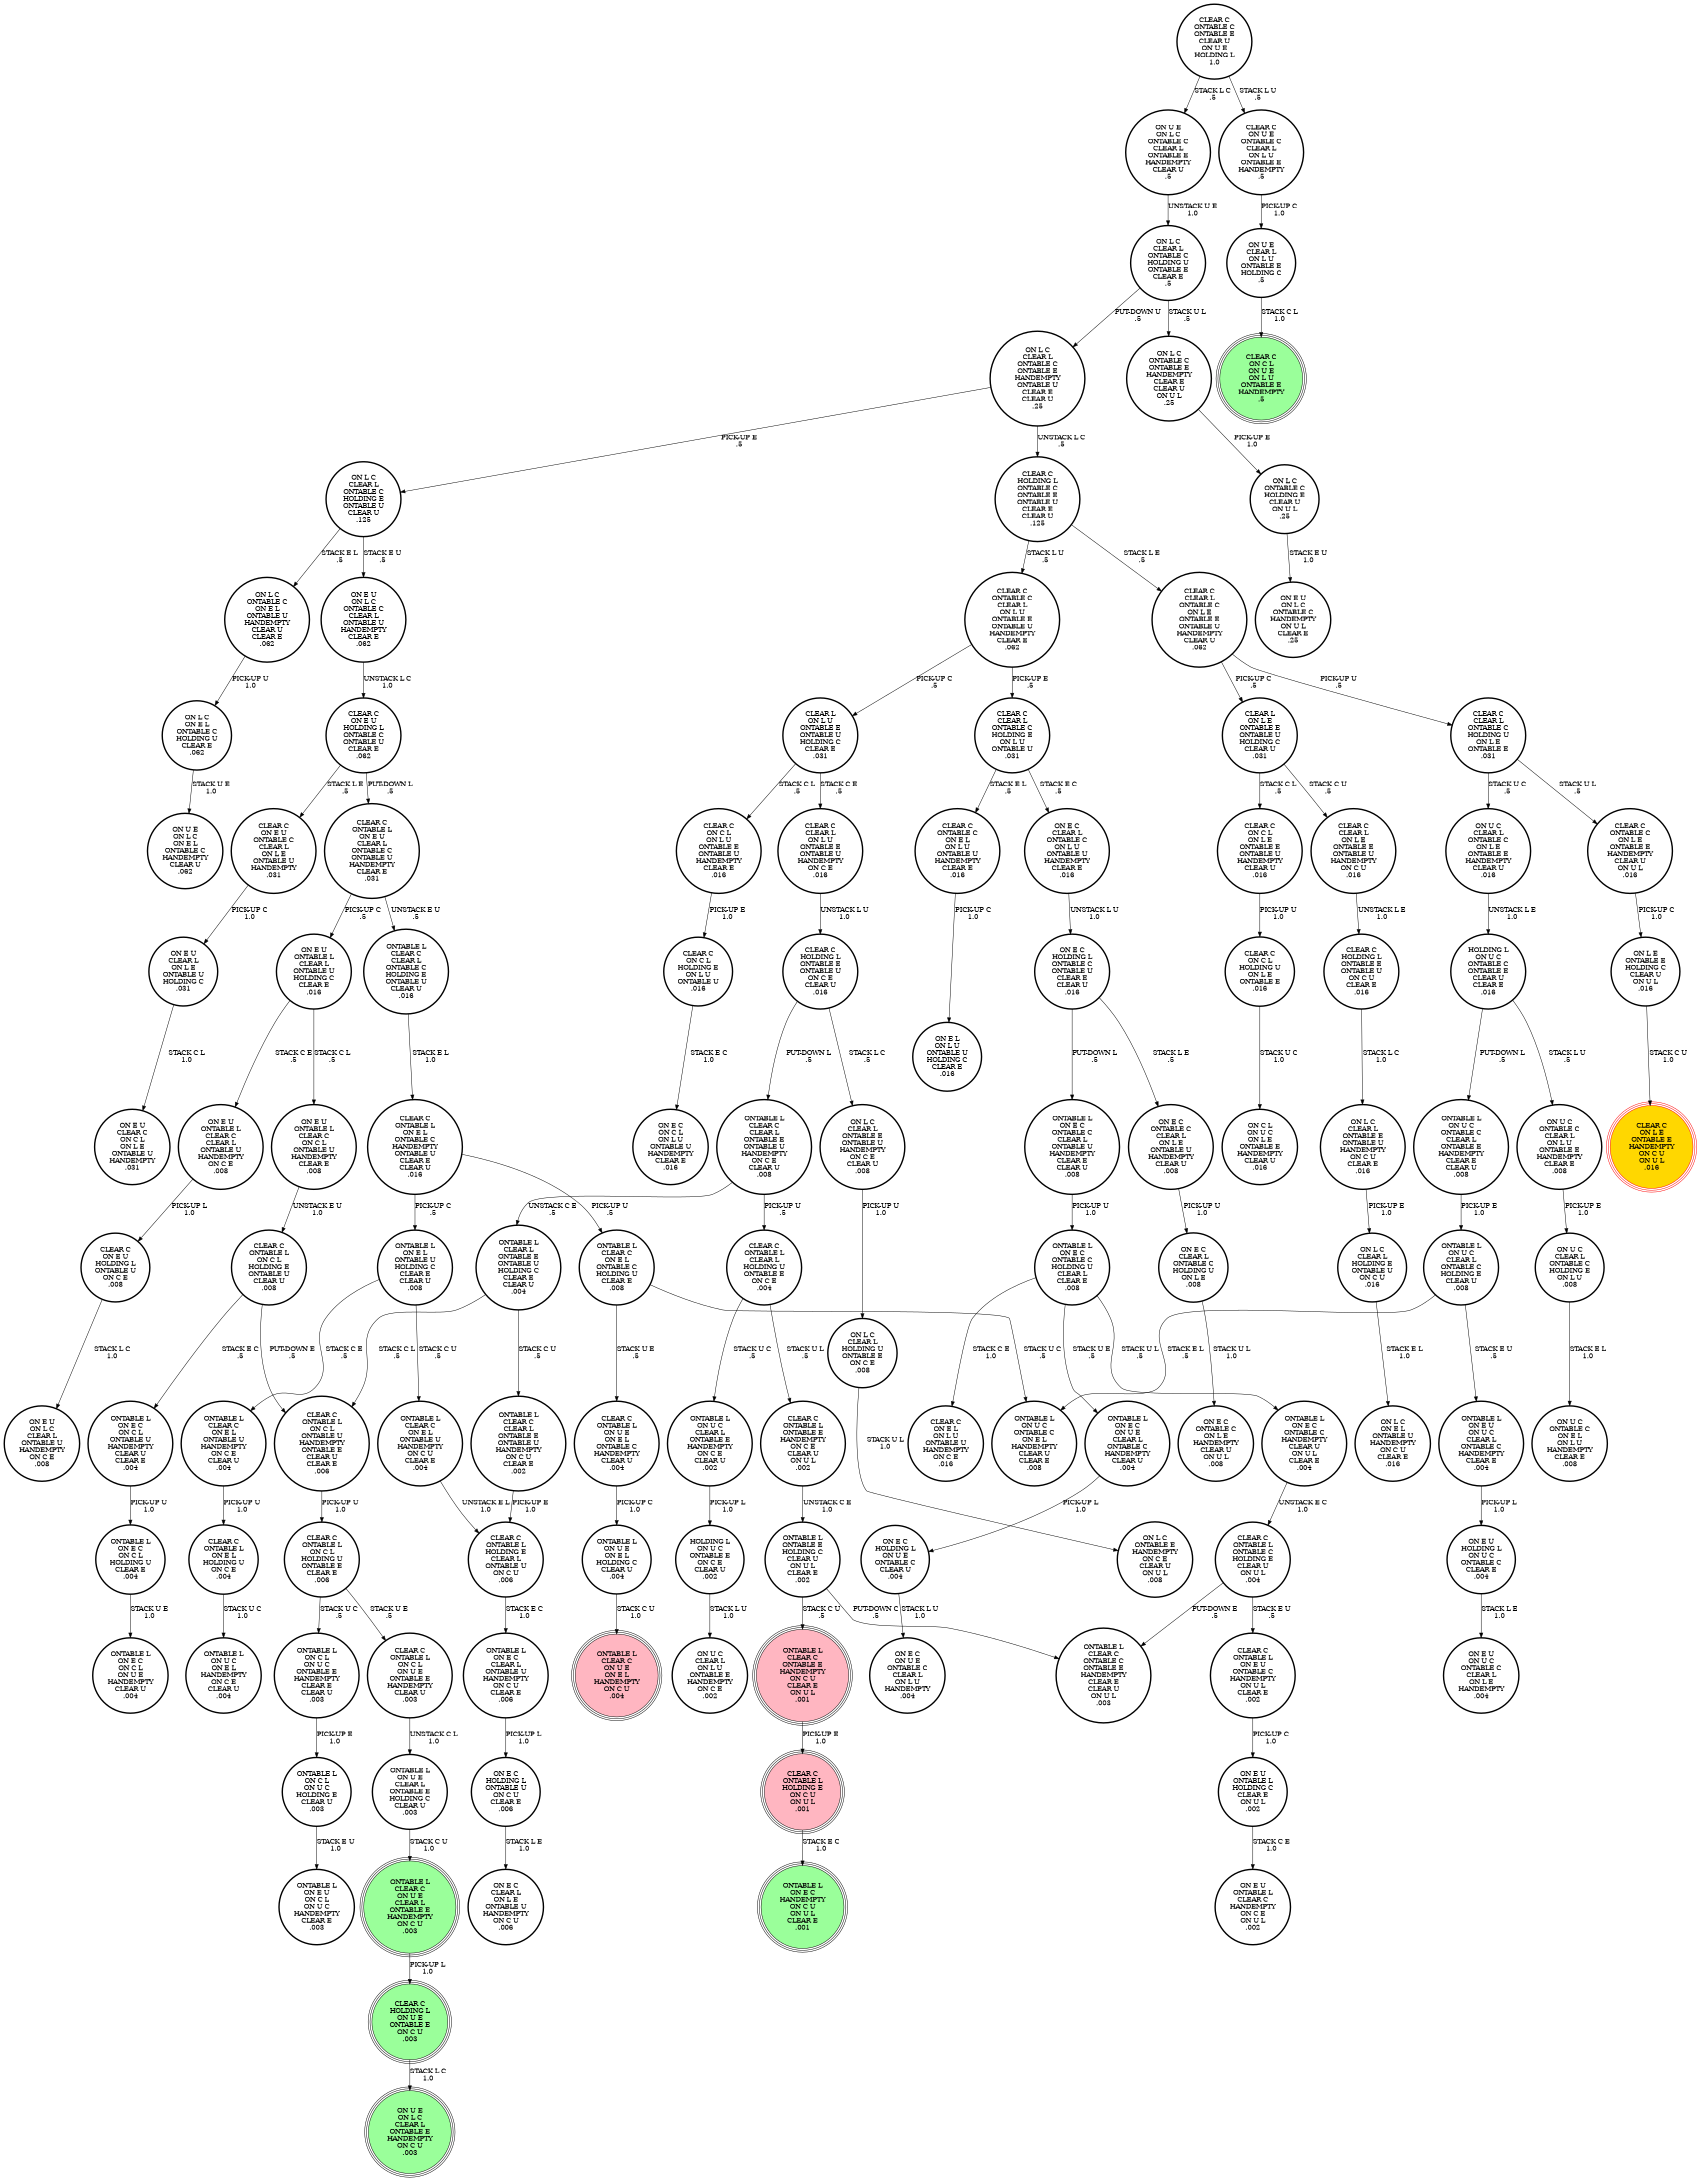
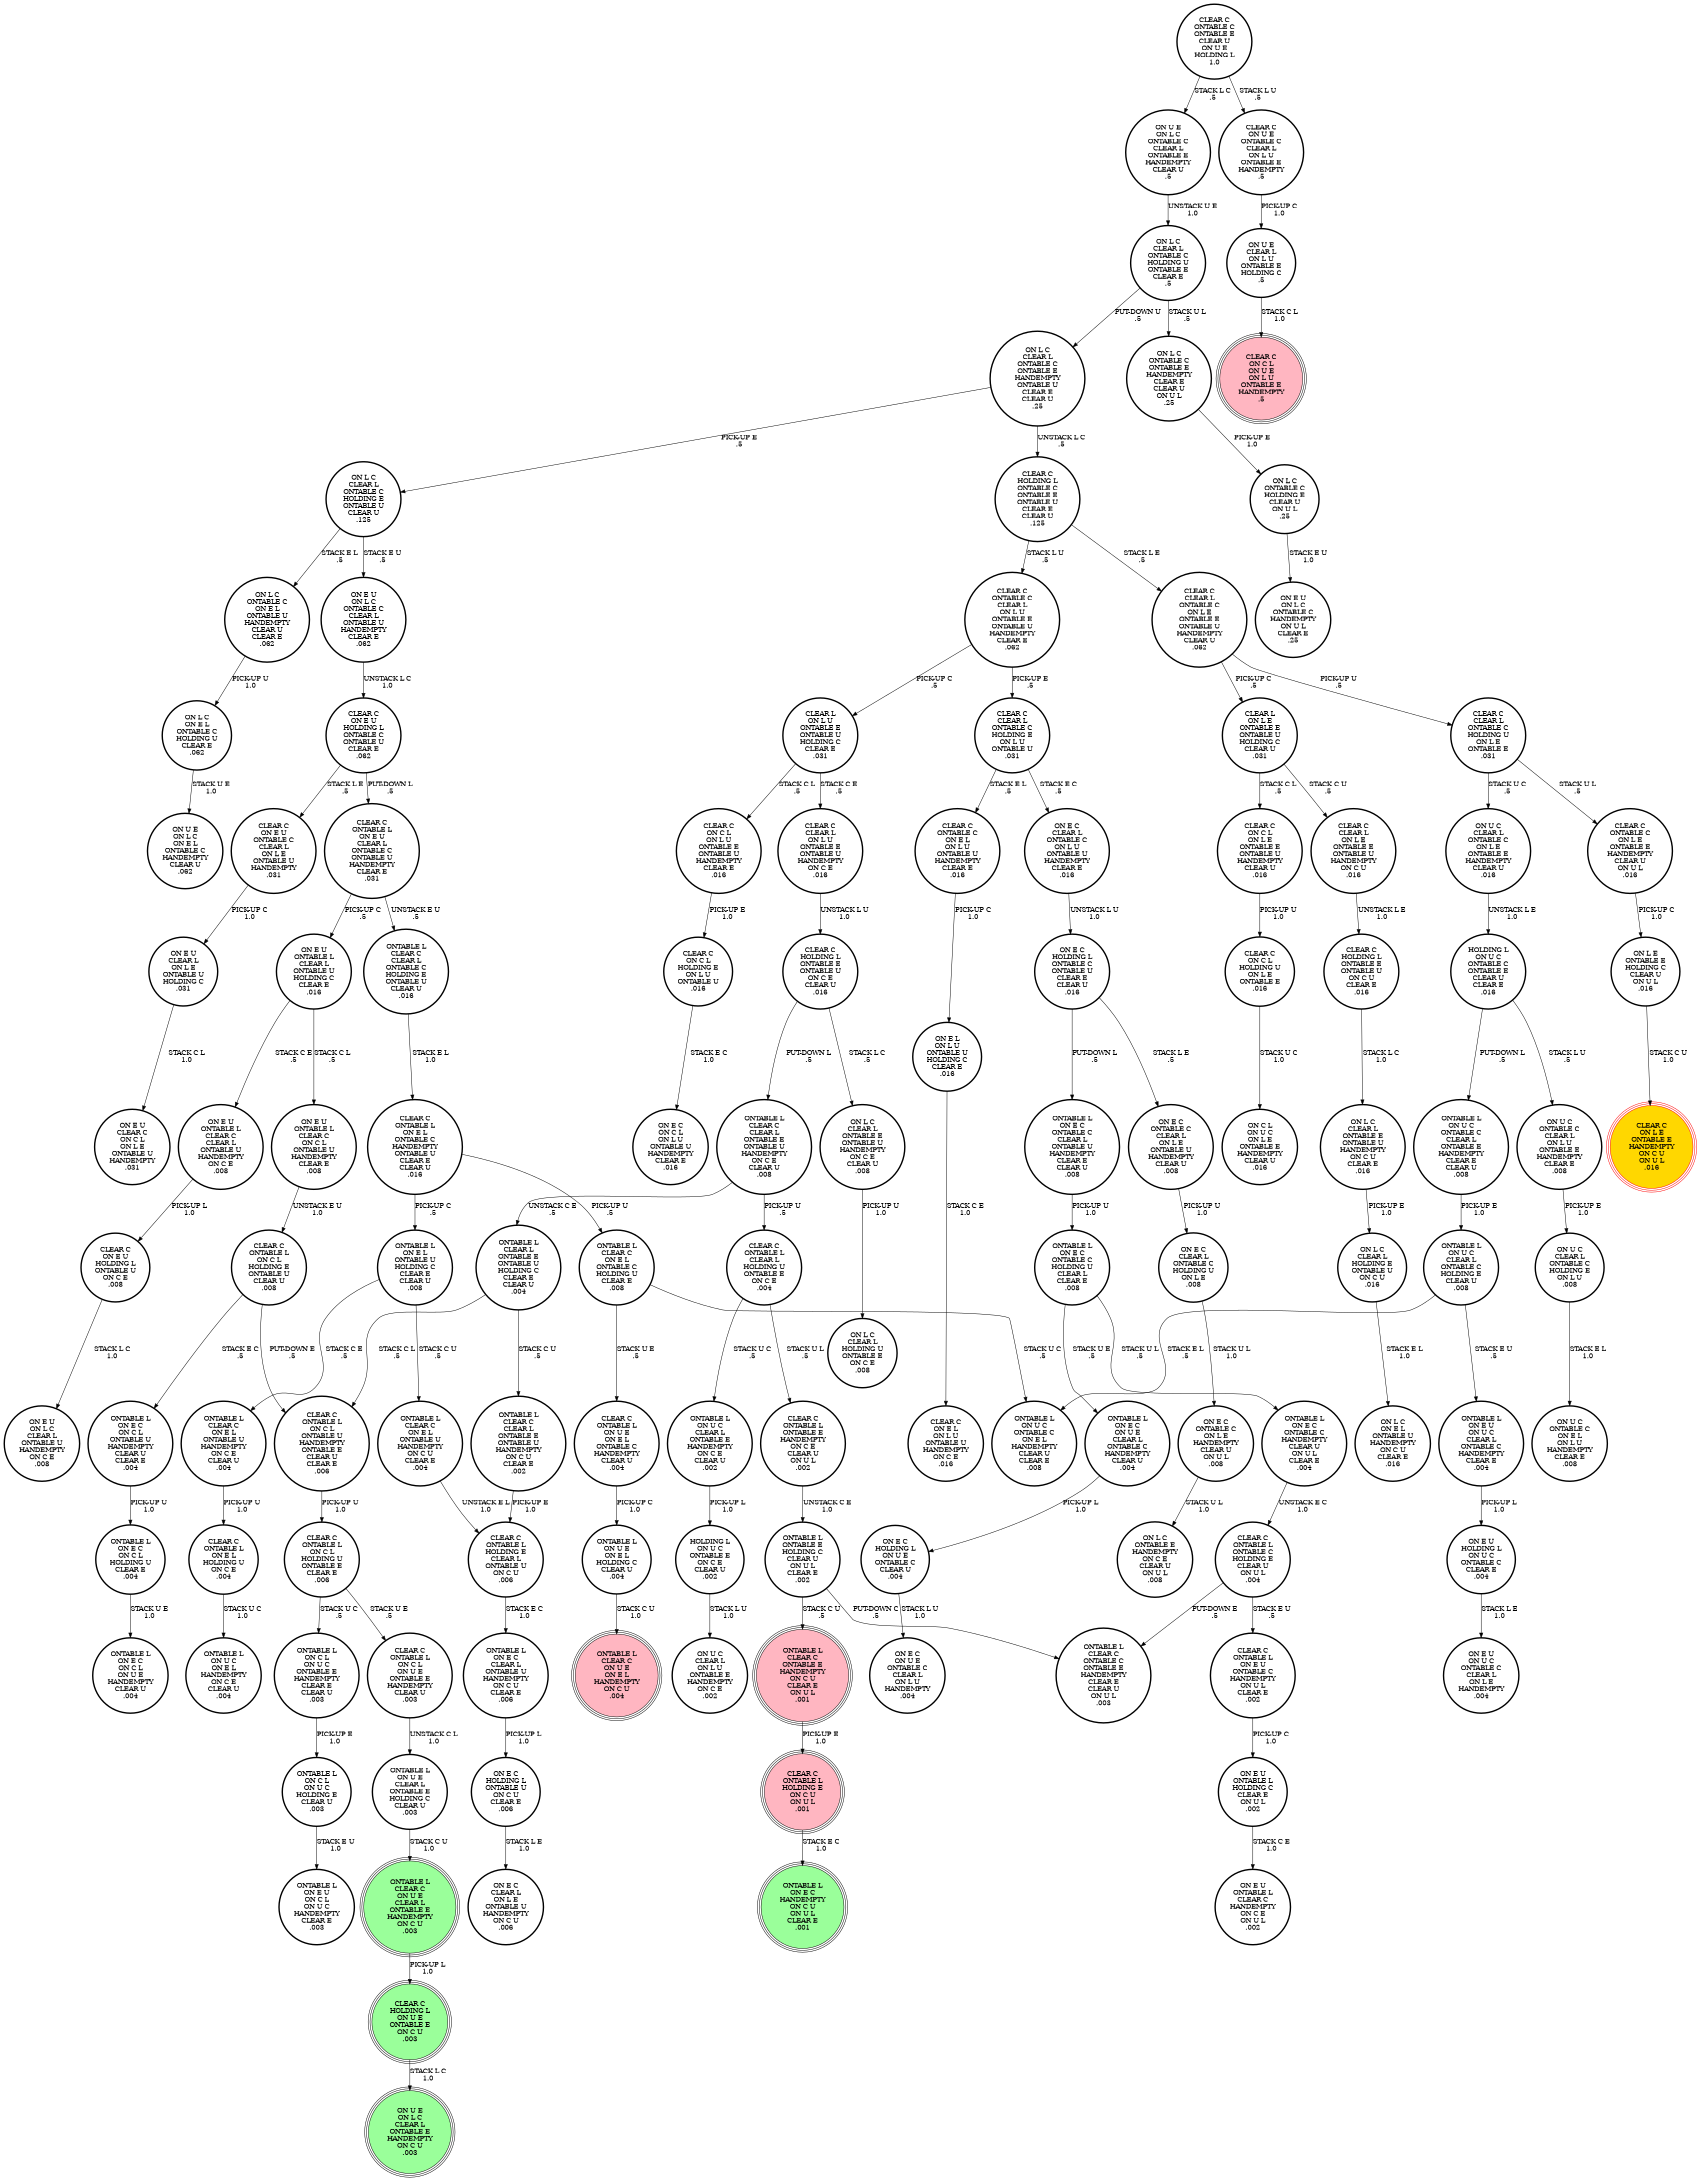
node "CLEAR C ON C L ON U E ON L U ONTABLE E HANDEMPTY .5": fillcolor palegreen1 -> lightpink
edge "ONTABLE L ON E C ONTABLE C HOLDING U CLEAR L CLEAR E .008" -> "CLEAR C ON E L ON L U ONTABLE U HANDEMPTY ON C E .016": now "ON E L ON L U ONTABLE U HOLDING C CLEAR E .016" -> "CLEAR C ON E L ON L U ONTABLE U HANDEMPTY ON C E .016"
edge "ON L C CLEAR L HOLDING U ONTABLE E ON C E .008" -> "ON L C ONTABLE E HANDEMPTY ON C E CLEAR U ON U L .008": now "ON E C ONTABLE C ON L E HANDEMPTY CLEAR U ON U L .008" -> "ON L C ONTABLE E HANDEMPTY ON C E CLEAR U ON U L .008"
